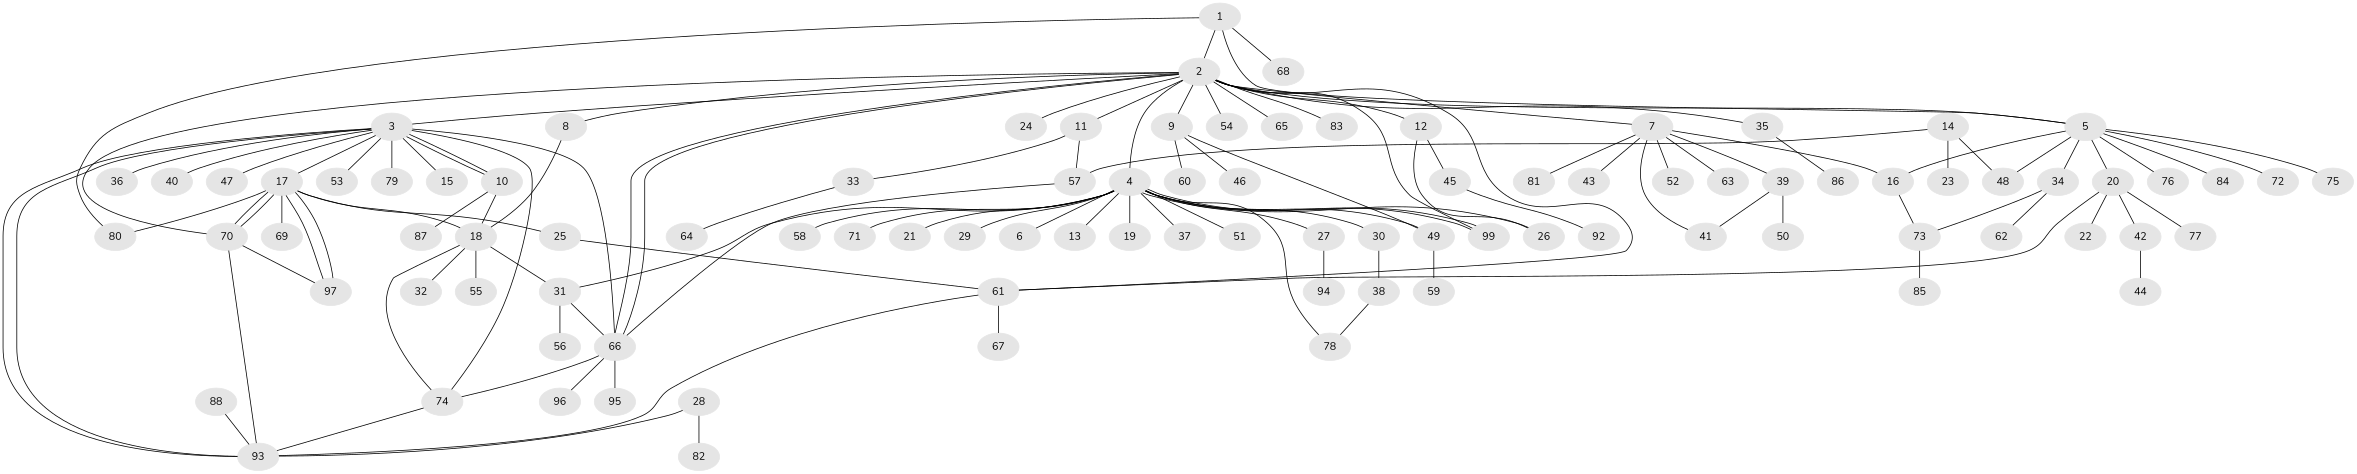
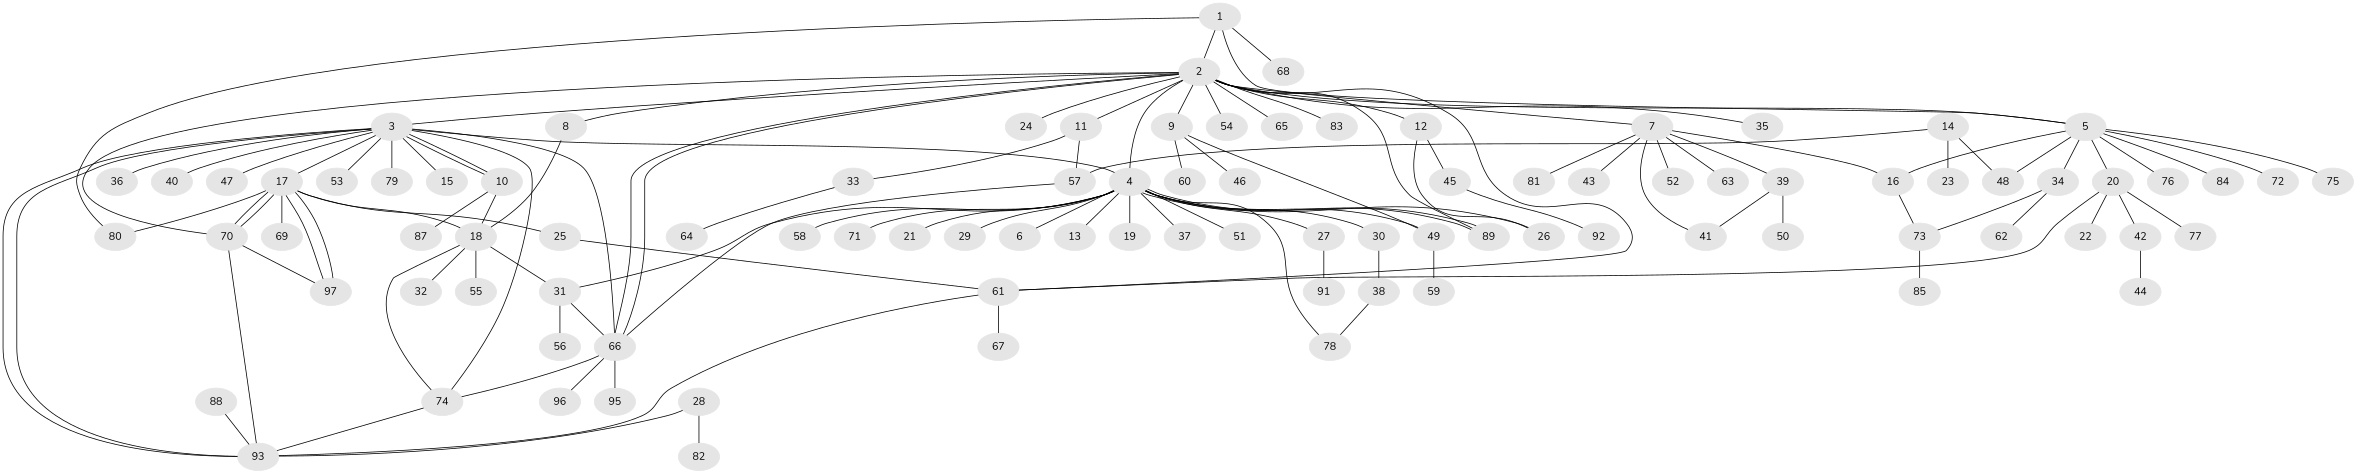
edge "3" -- "4": added
node "86": removed
node "99": label "99" -> "89"
node "94": label "94" -> "91"
